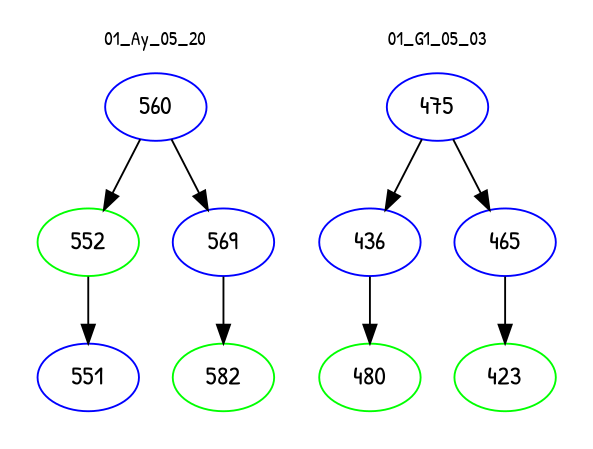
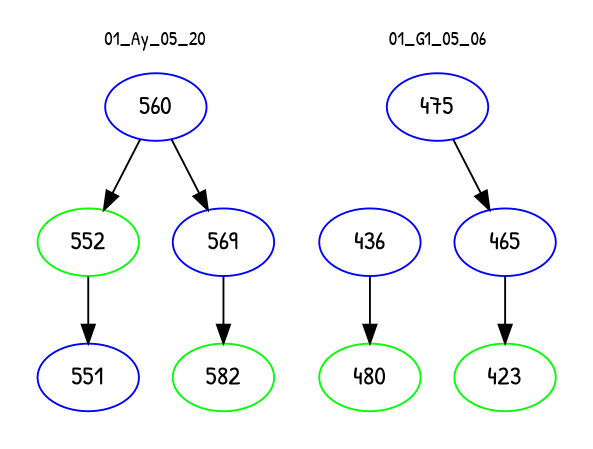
cluster "01_G1_05_03": label "01_G1_05_03" -> "01_G1_05_06"
edge "475" -> "436": removed
